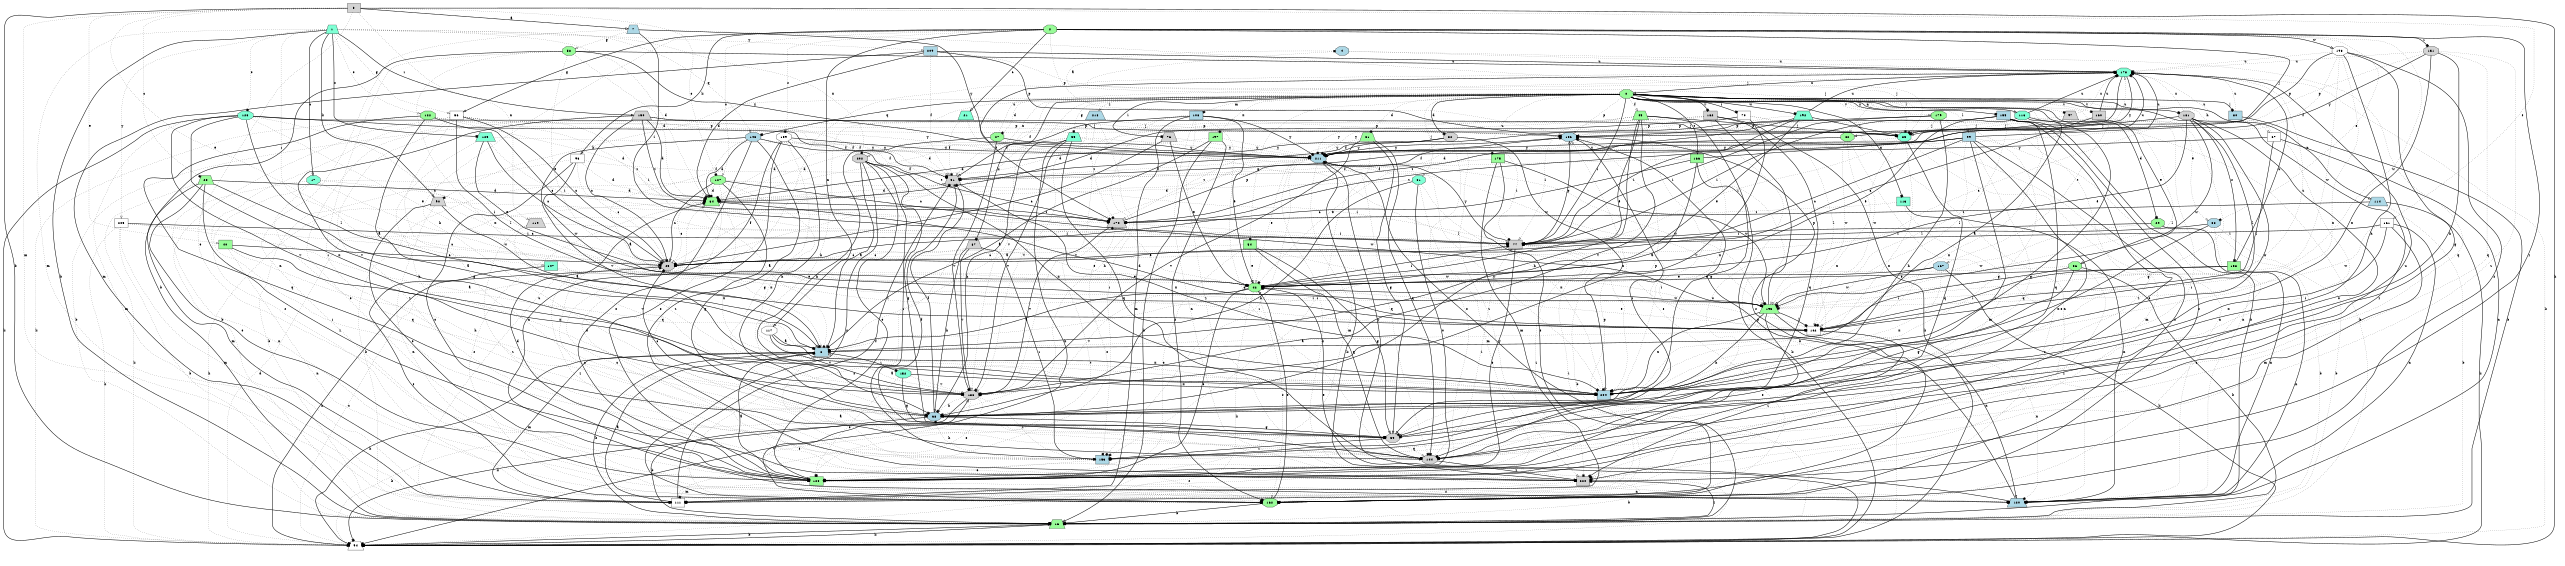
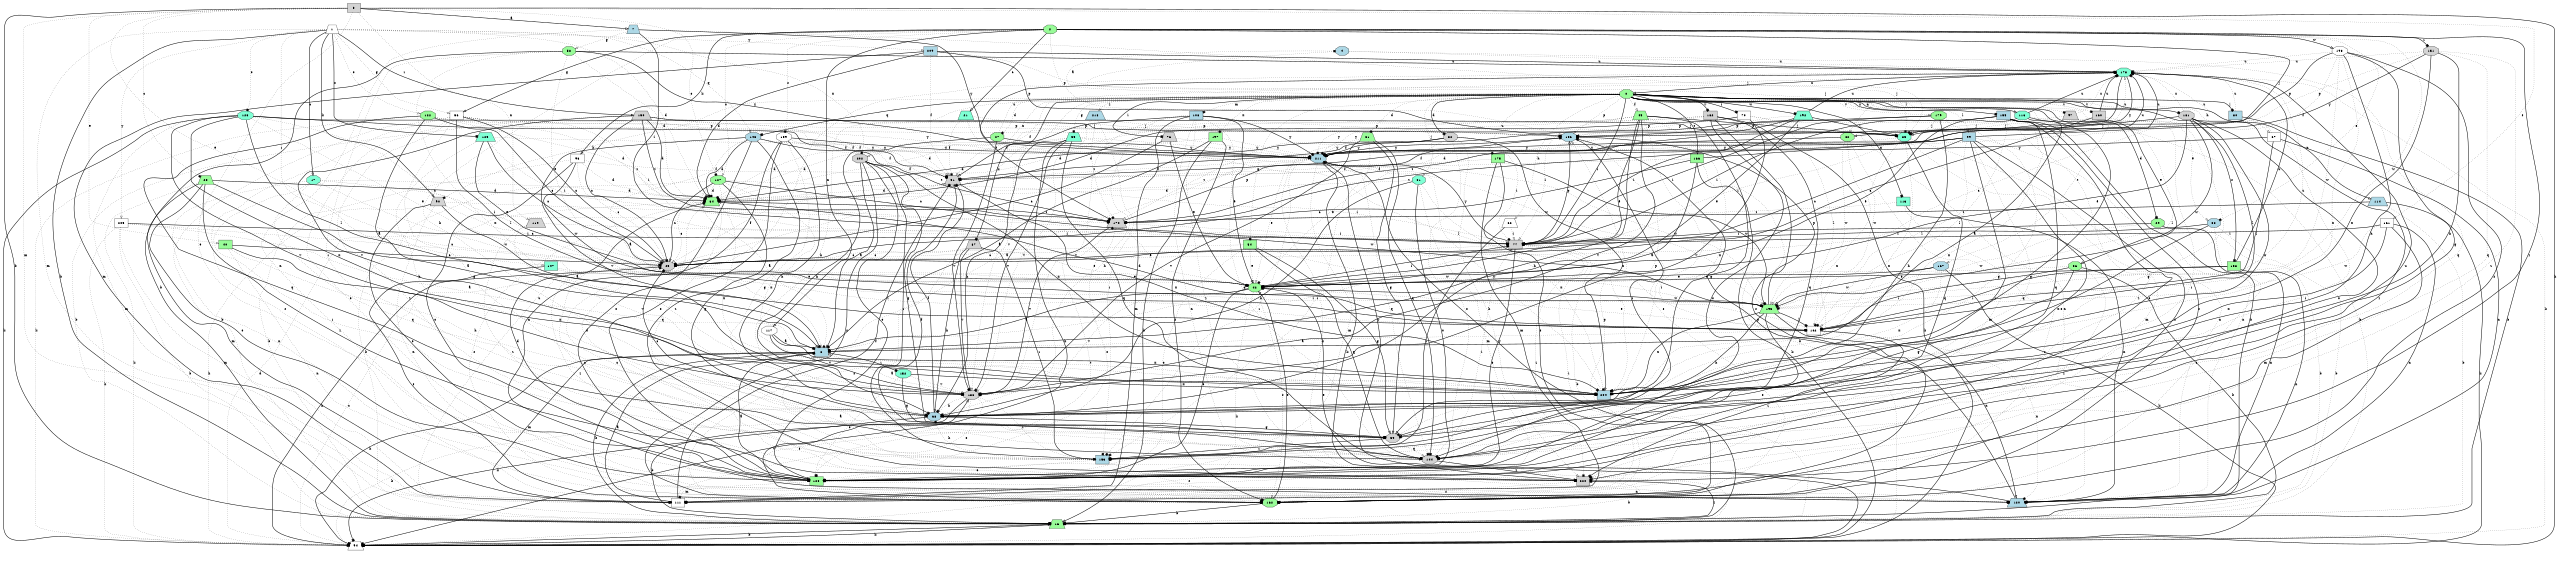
node "1": fillcolor aquamarine -> white
node "62": added
edge "32" -> "220": label "z" -> "k"
edge "182" -> "128": style dotted -> bold
